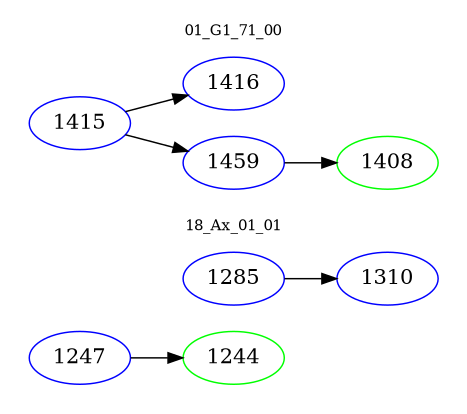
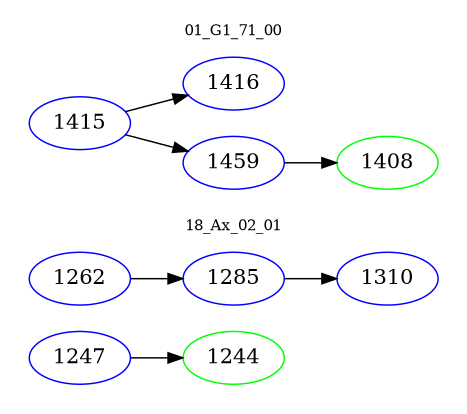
cluster "18_Ax_01_01": label "18_Ax_01_01" -> "18_Ax_02_01"
node "1262": added
